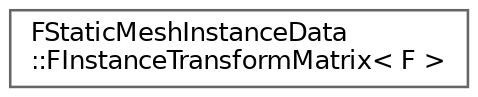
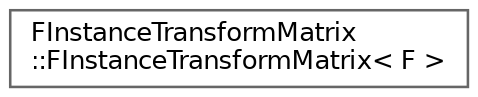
node "FStaticMeshInstanceData ::FInstanceTransformMatrix< F >": label "FStaticMeshInstanceData ::FInstanceTransformMatrix< F >" -> "FInstanceTransformMatrix ::FInstanceTransformMatrix< F >"
